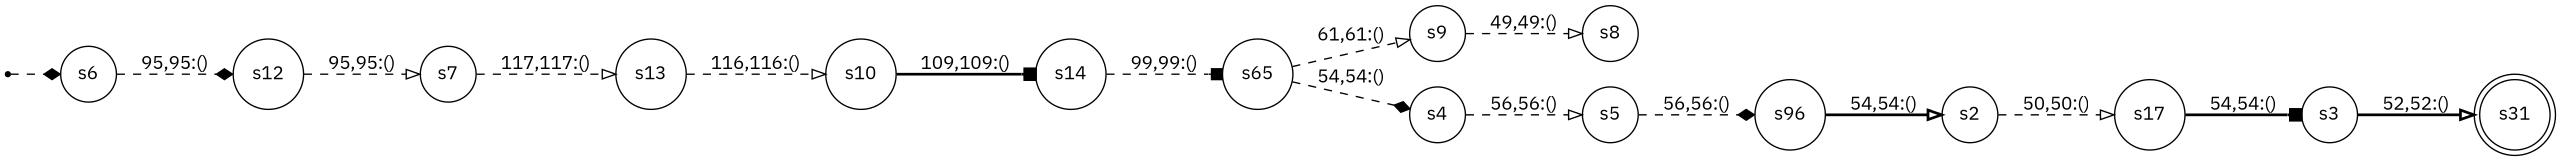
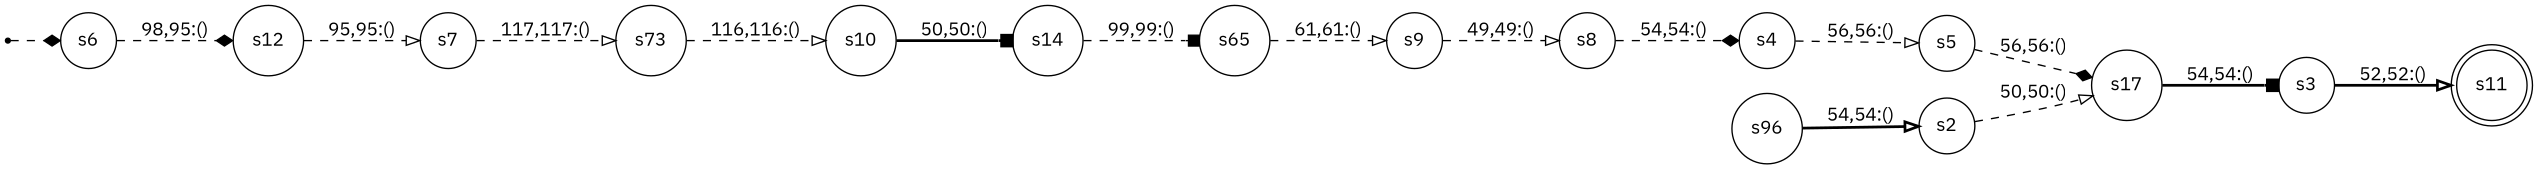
edge "s6" -> "s12": label "95,95:()" -> "98,95:()"
edge "s10" -> "s14": label "109,109:()" -> "50,50:()"
node "s13": label "s13" -> "s73"
edge "s65" -> "s4": now "s8" -> "s4"
edge "s5" -> "s96": now "s5" -> "s17"
node "s31": label "s31" -> "s11"
